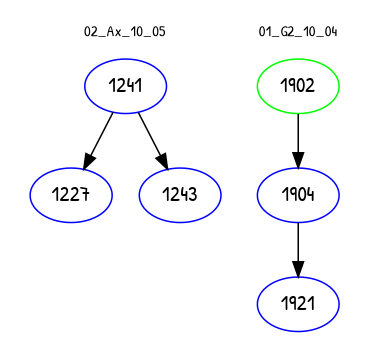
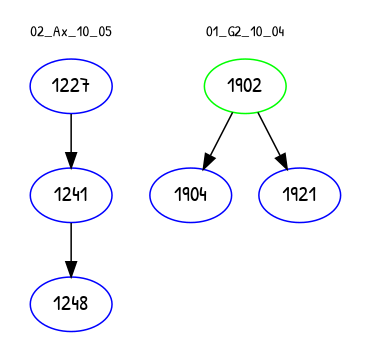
edge "1241" -> "1227": reversed
node "1243": label "1243" -> "1248"
edge "1904" -> "1921": now "1902" -> "1921"
